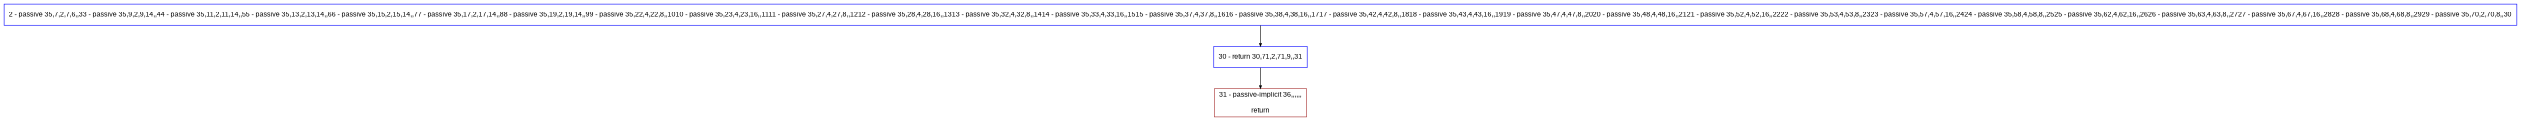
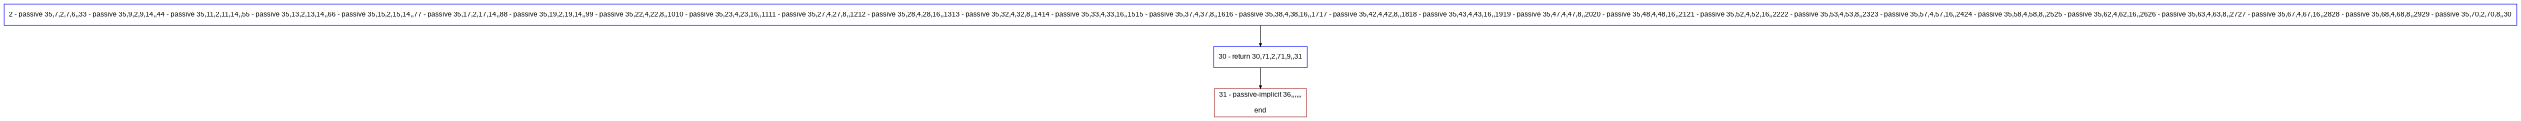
node "31 - passive-implicit 36,,,,,, return": label "31 - passive-implicit 36,,,,,, return" -> "31 - passive-implicit 36,,,,,, end"
